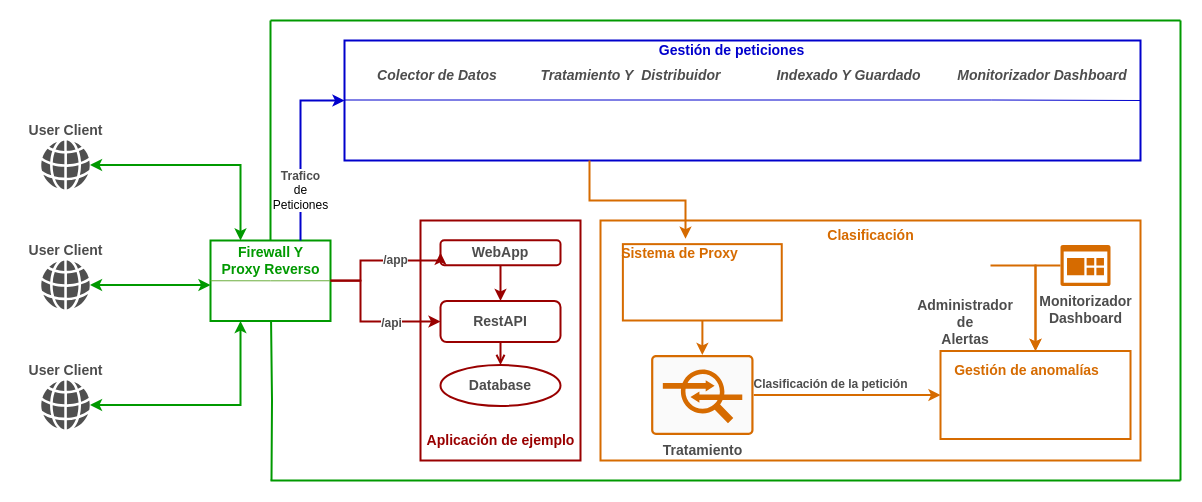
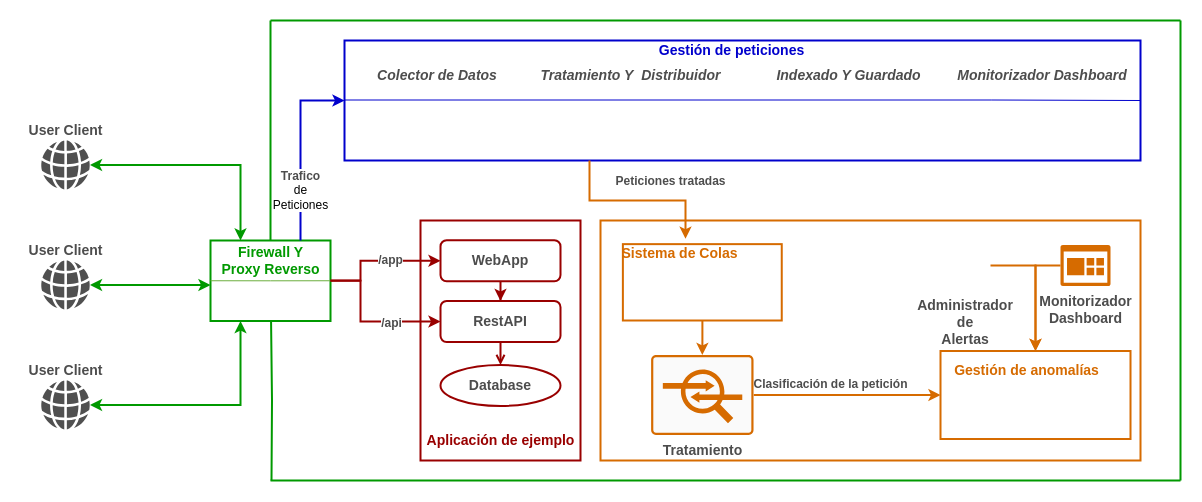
node "Peticiones tratadas": added
node "Clasificación": removed
node "WebApp": size 120x25 -> 120x41
node "Sistema de Proxy": label "Sistema de Proxy" -> "Sistema de Colas"
